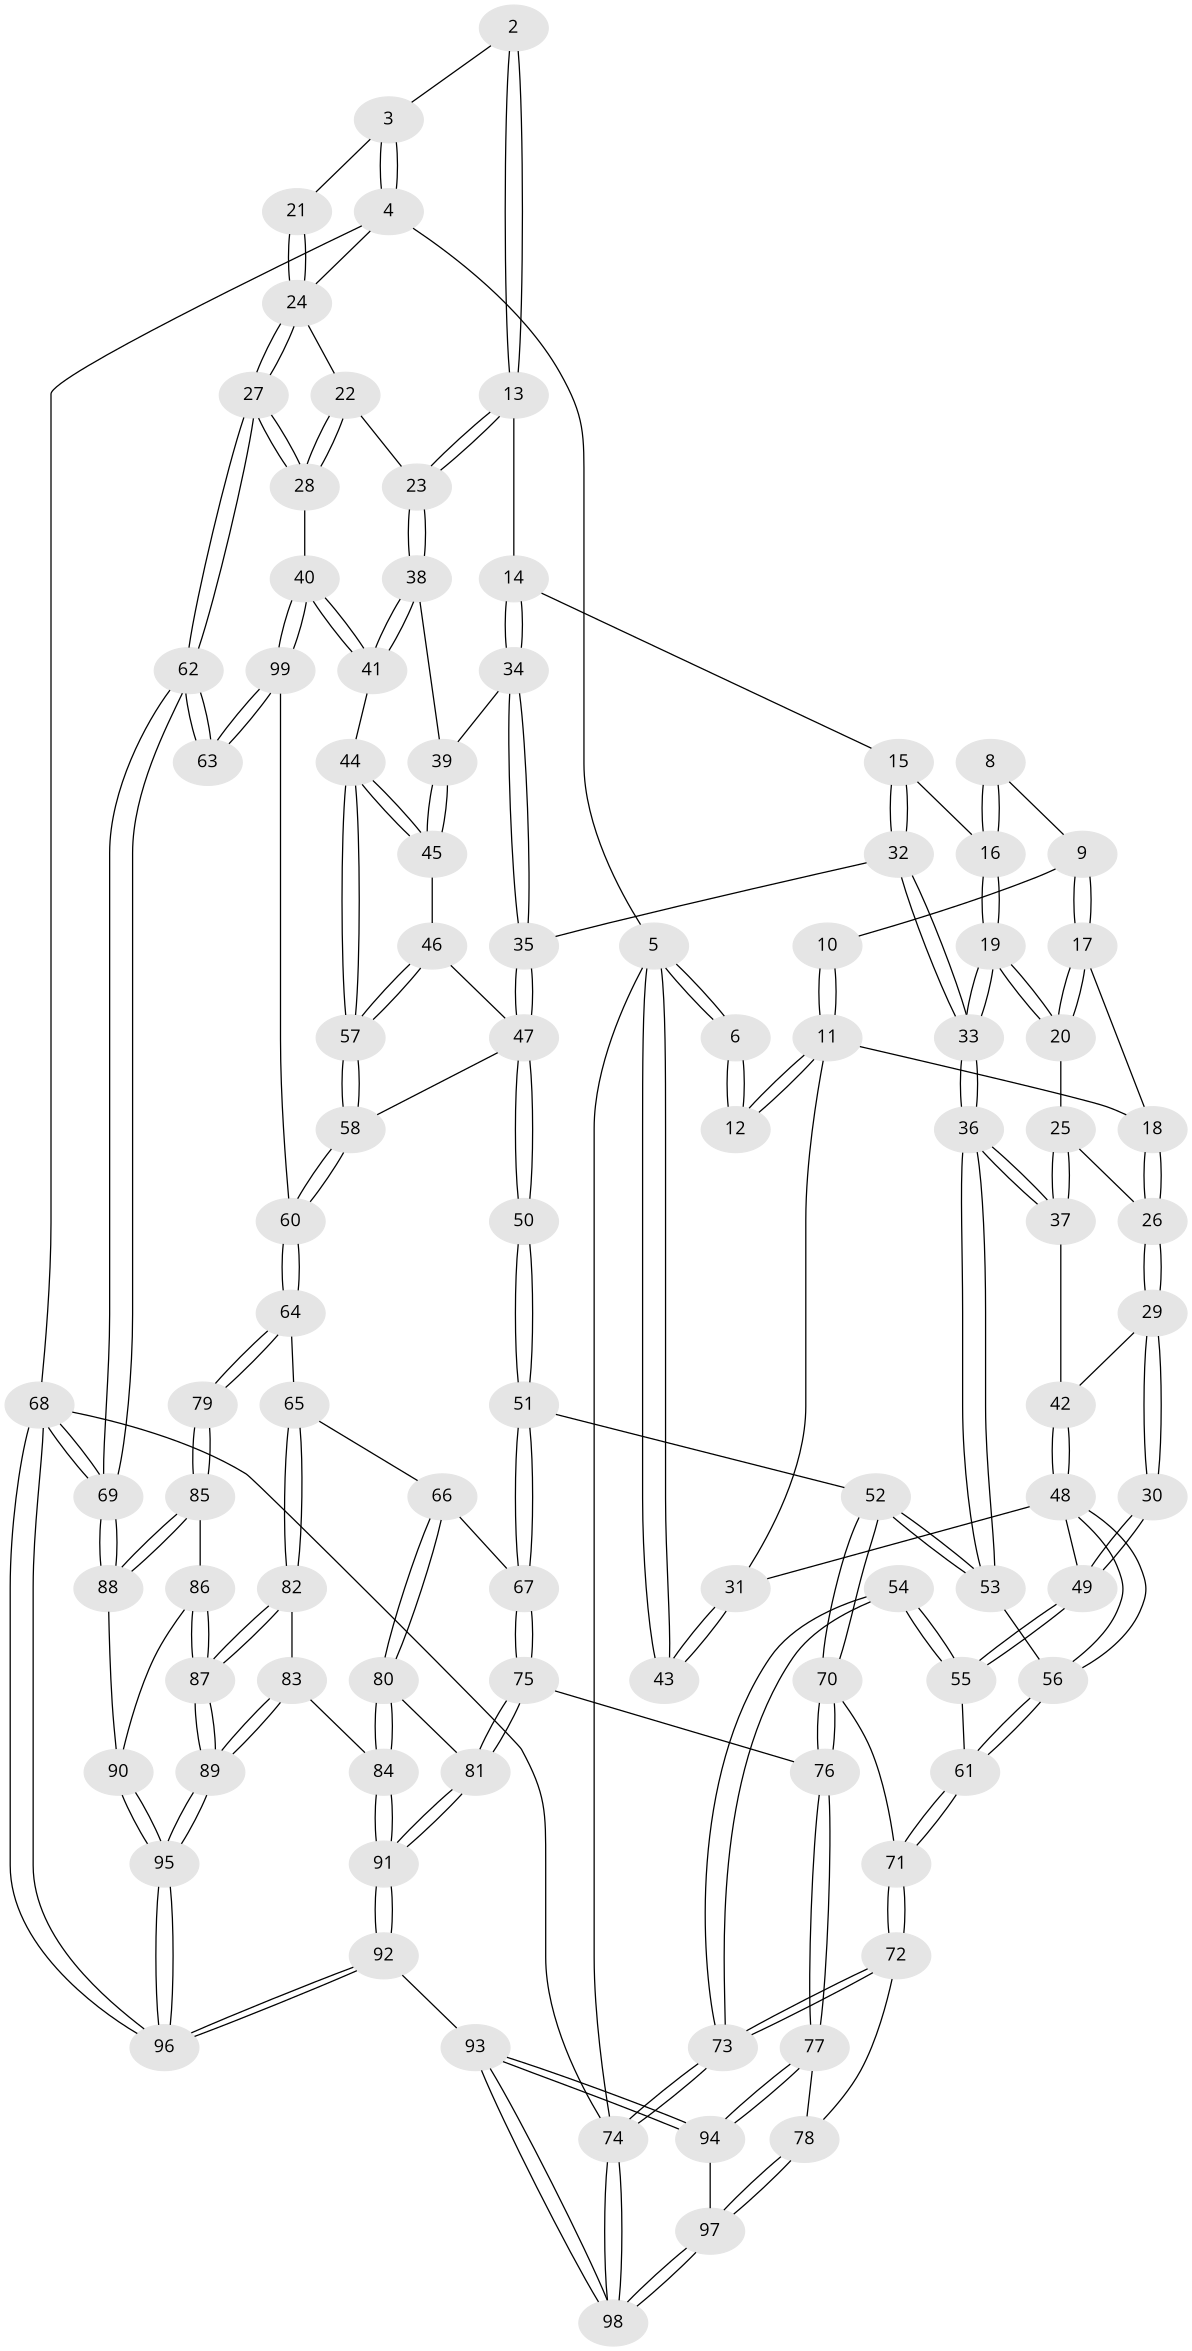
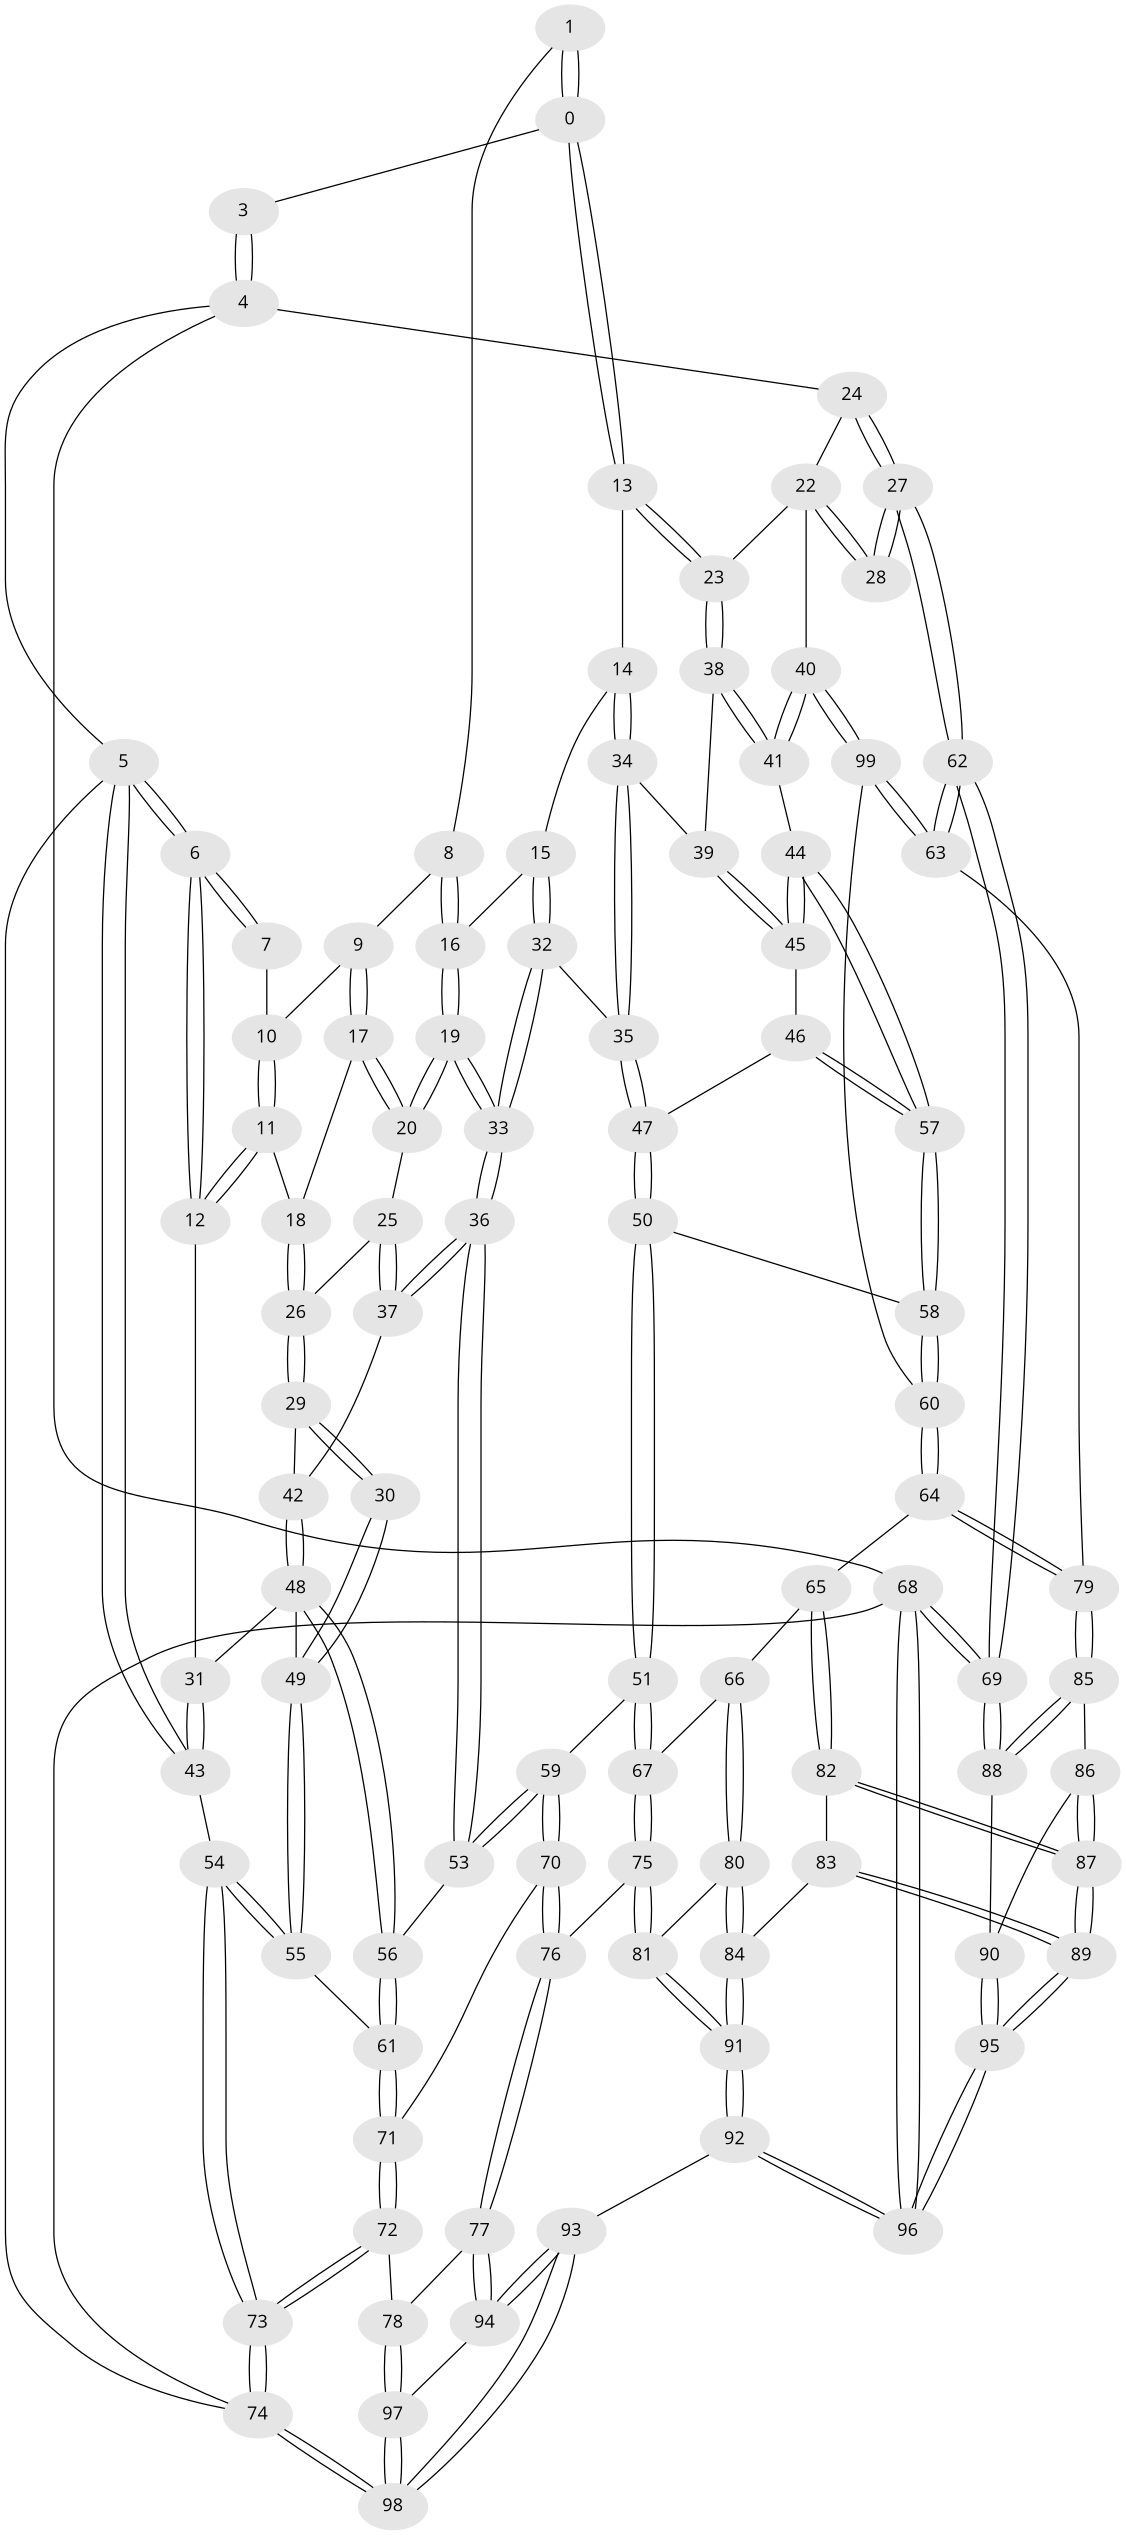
node "2": label "2" -> "0"
node "1": added
node "21": removed
edge "28" -- "40": now "22" -- "40"
node "7": added
edge "47" -- "58": now "50" -- "58"
edge "63" -- "79": added
edge "11" -- "31": now "12" -- "31"
node "52": label "52" -> "59"
edge "43" -- "54": added
